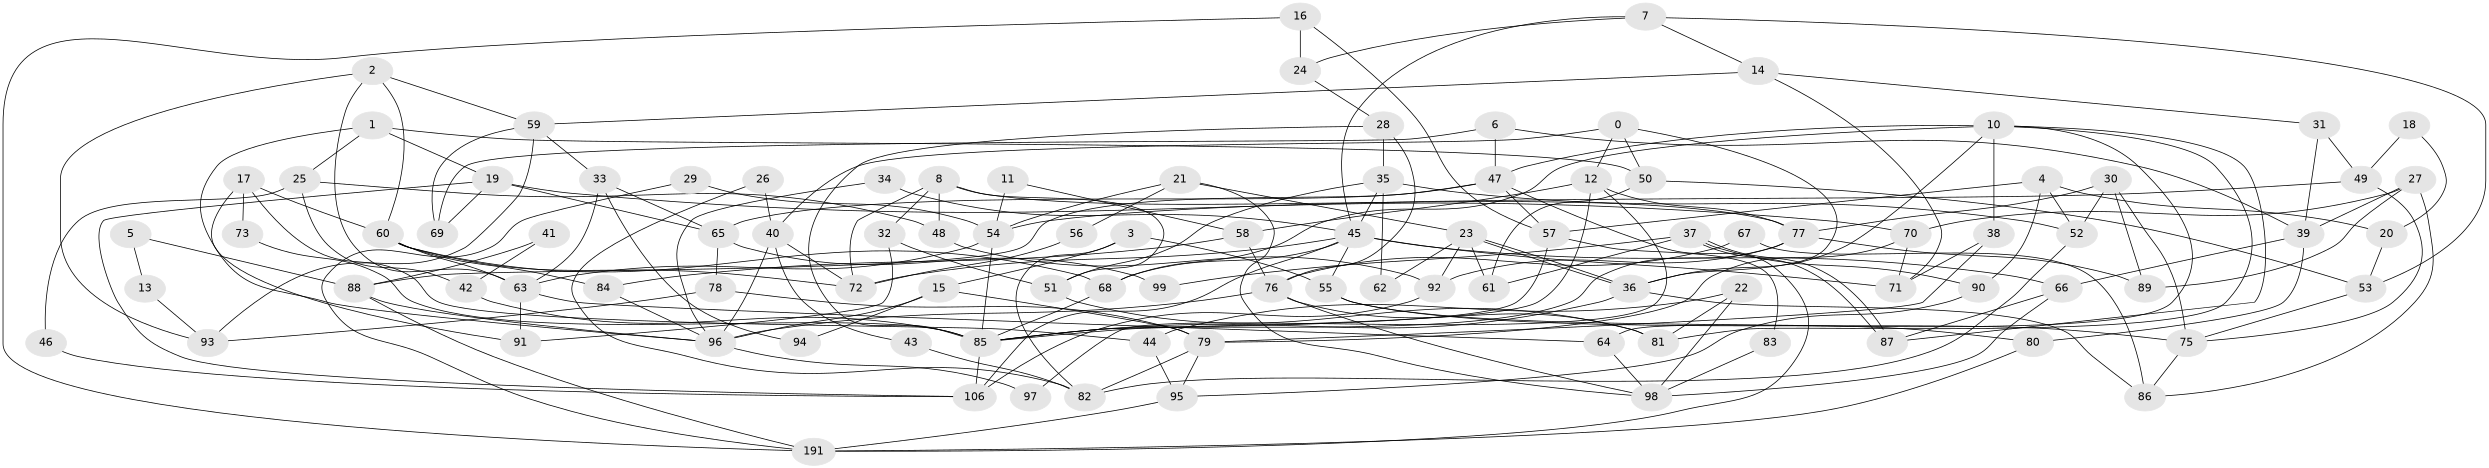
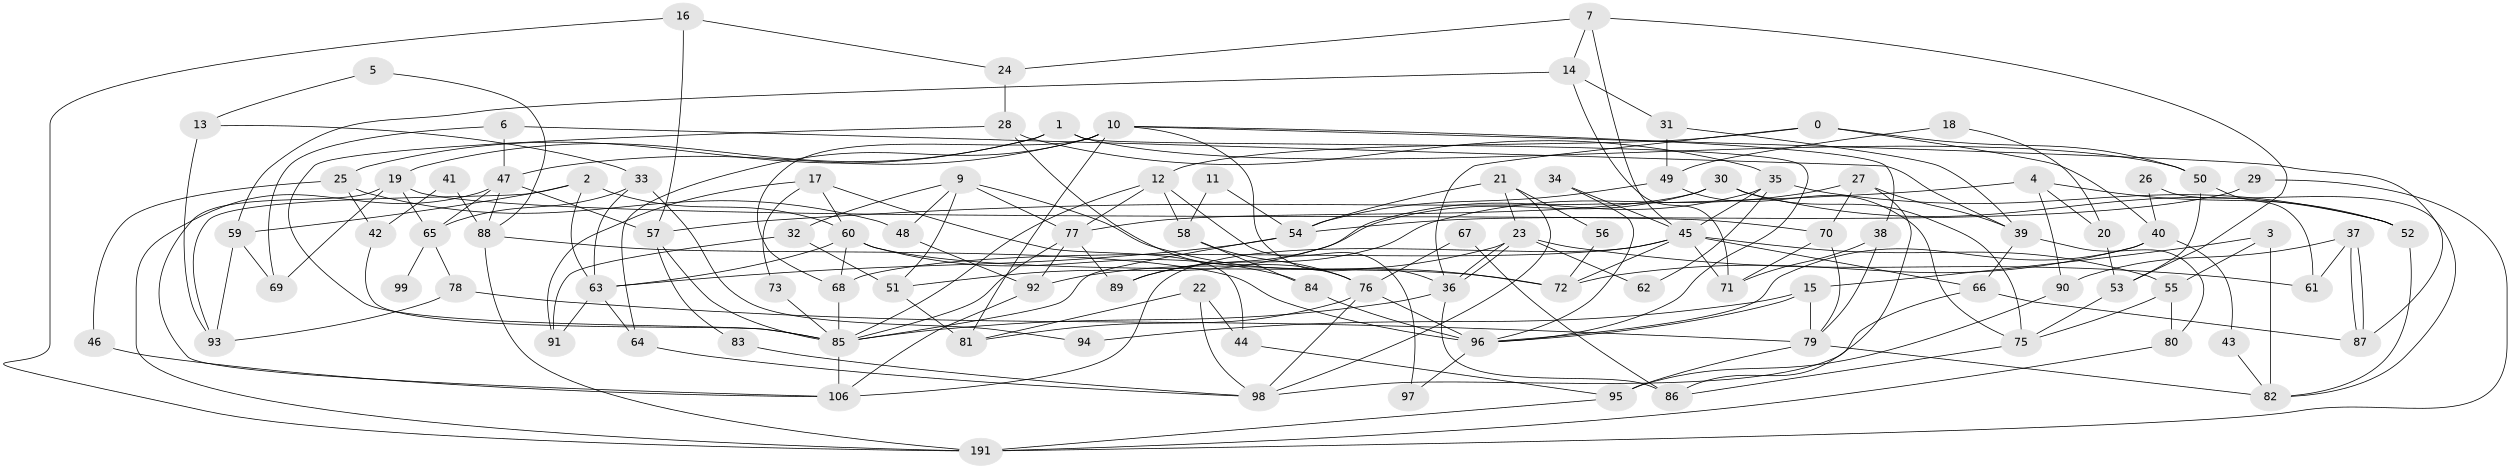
edge "59" -- "33": now "13" -- "33"
node "8": label "8" -> "9"
edge "37" -- "99": removed
